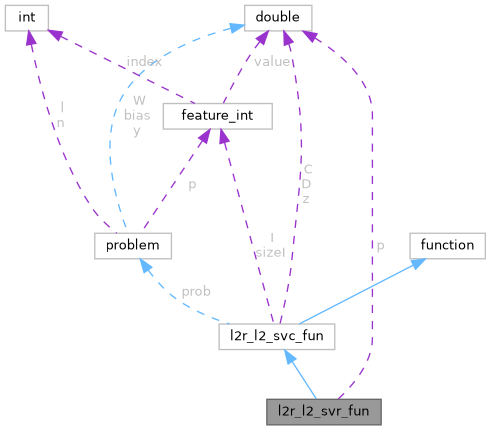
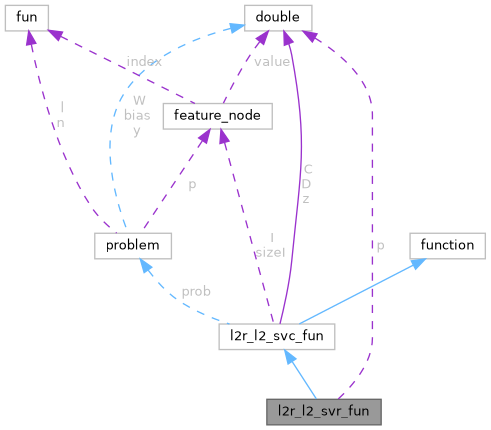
node "int": label "int" -> "fun"
node "feature_int": label "feature_int" -> "feature_node"
edge "l2r_l2_svc_fun" -> "double": style dashed -> solid
